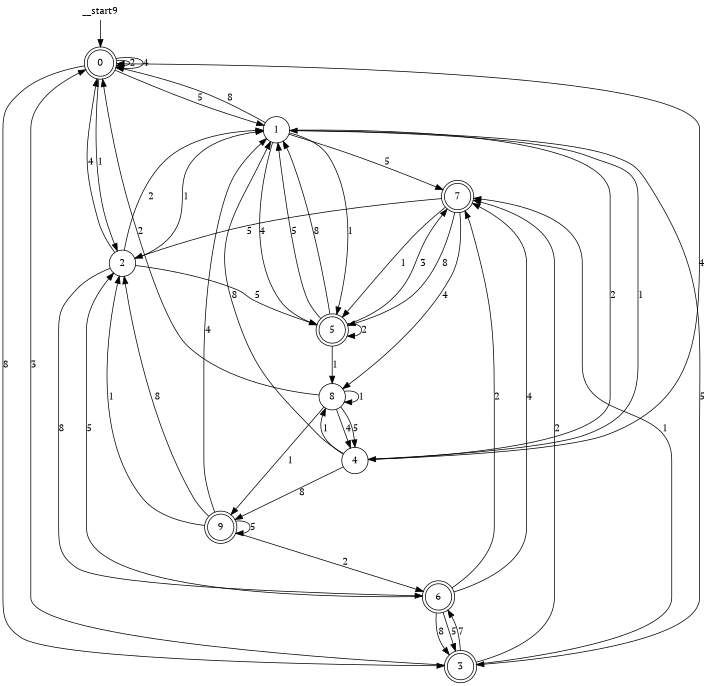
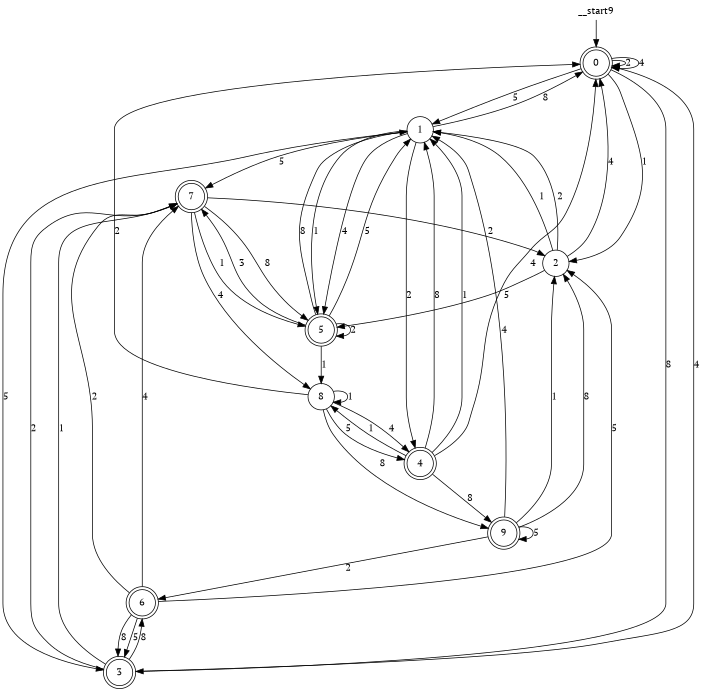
edge "7" -> "2": label "5" -> "2"
edge "3" -> "0": label "3" -> "4"
edge "8" -> "9": label "1" -> "8"
node "4": shape circle -> doublecircle
edge "2" -> "6": removed, label "8"
edge "3" -> "6": label "7" -> "8"
